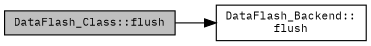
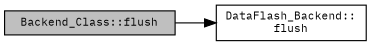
node "DataFlash_Class::flush": label "DataFlash_Class::flush" -> "Backend_Class::flush"
